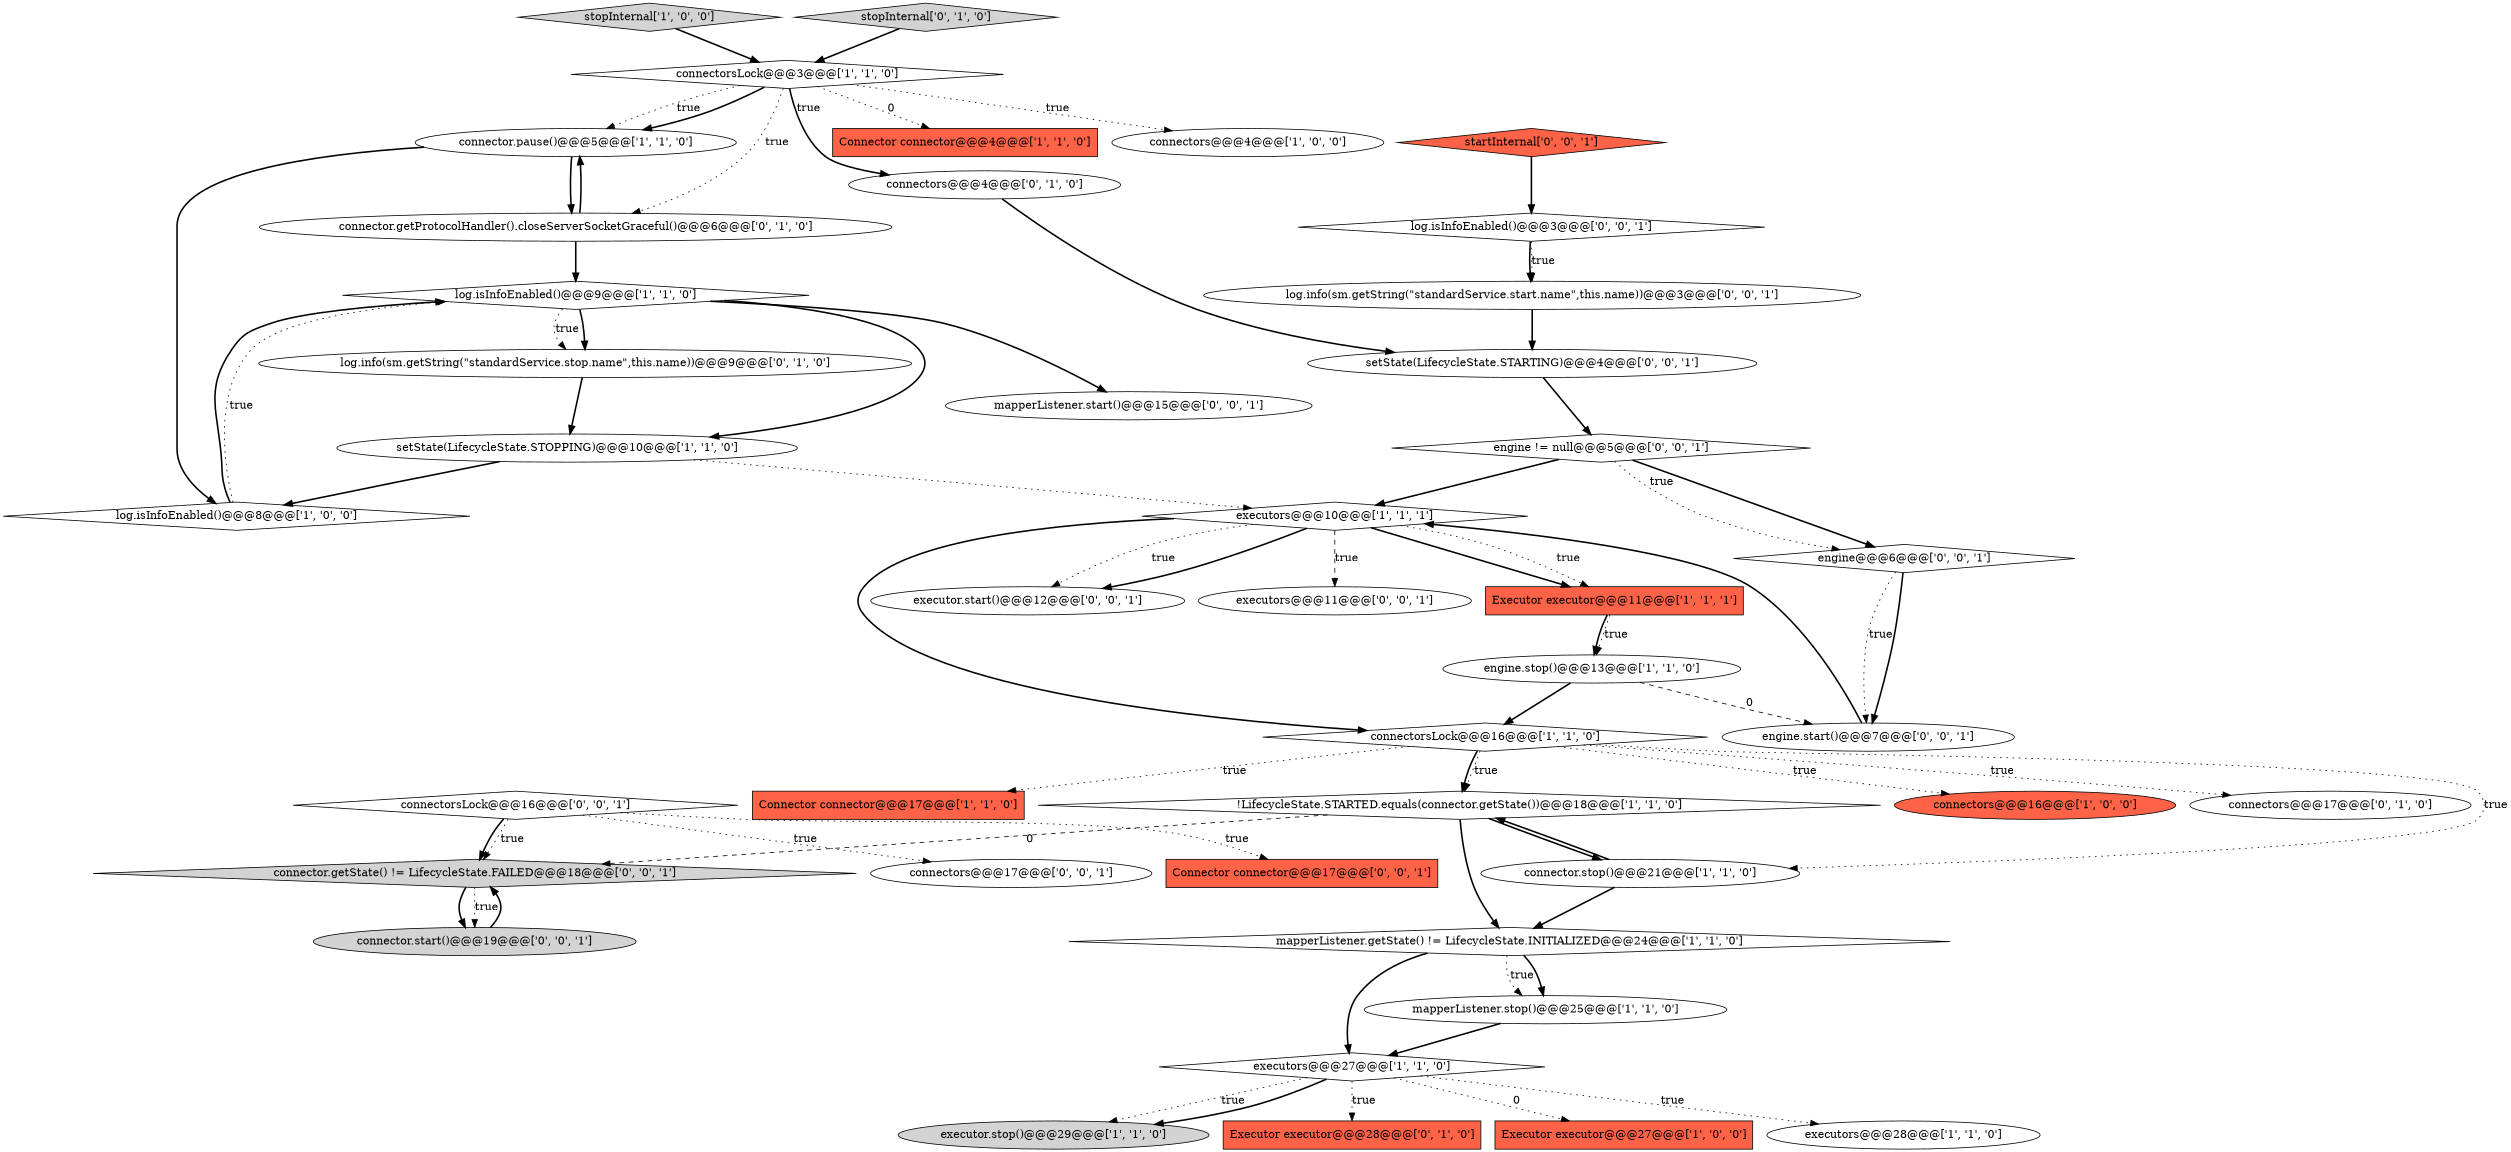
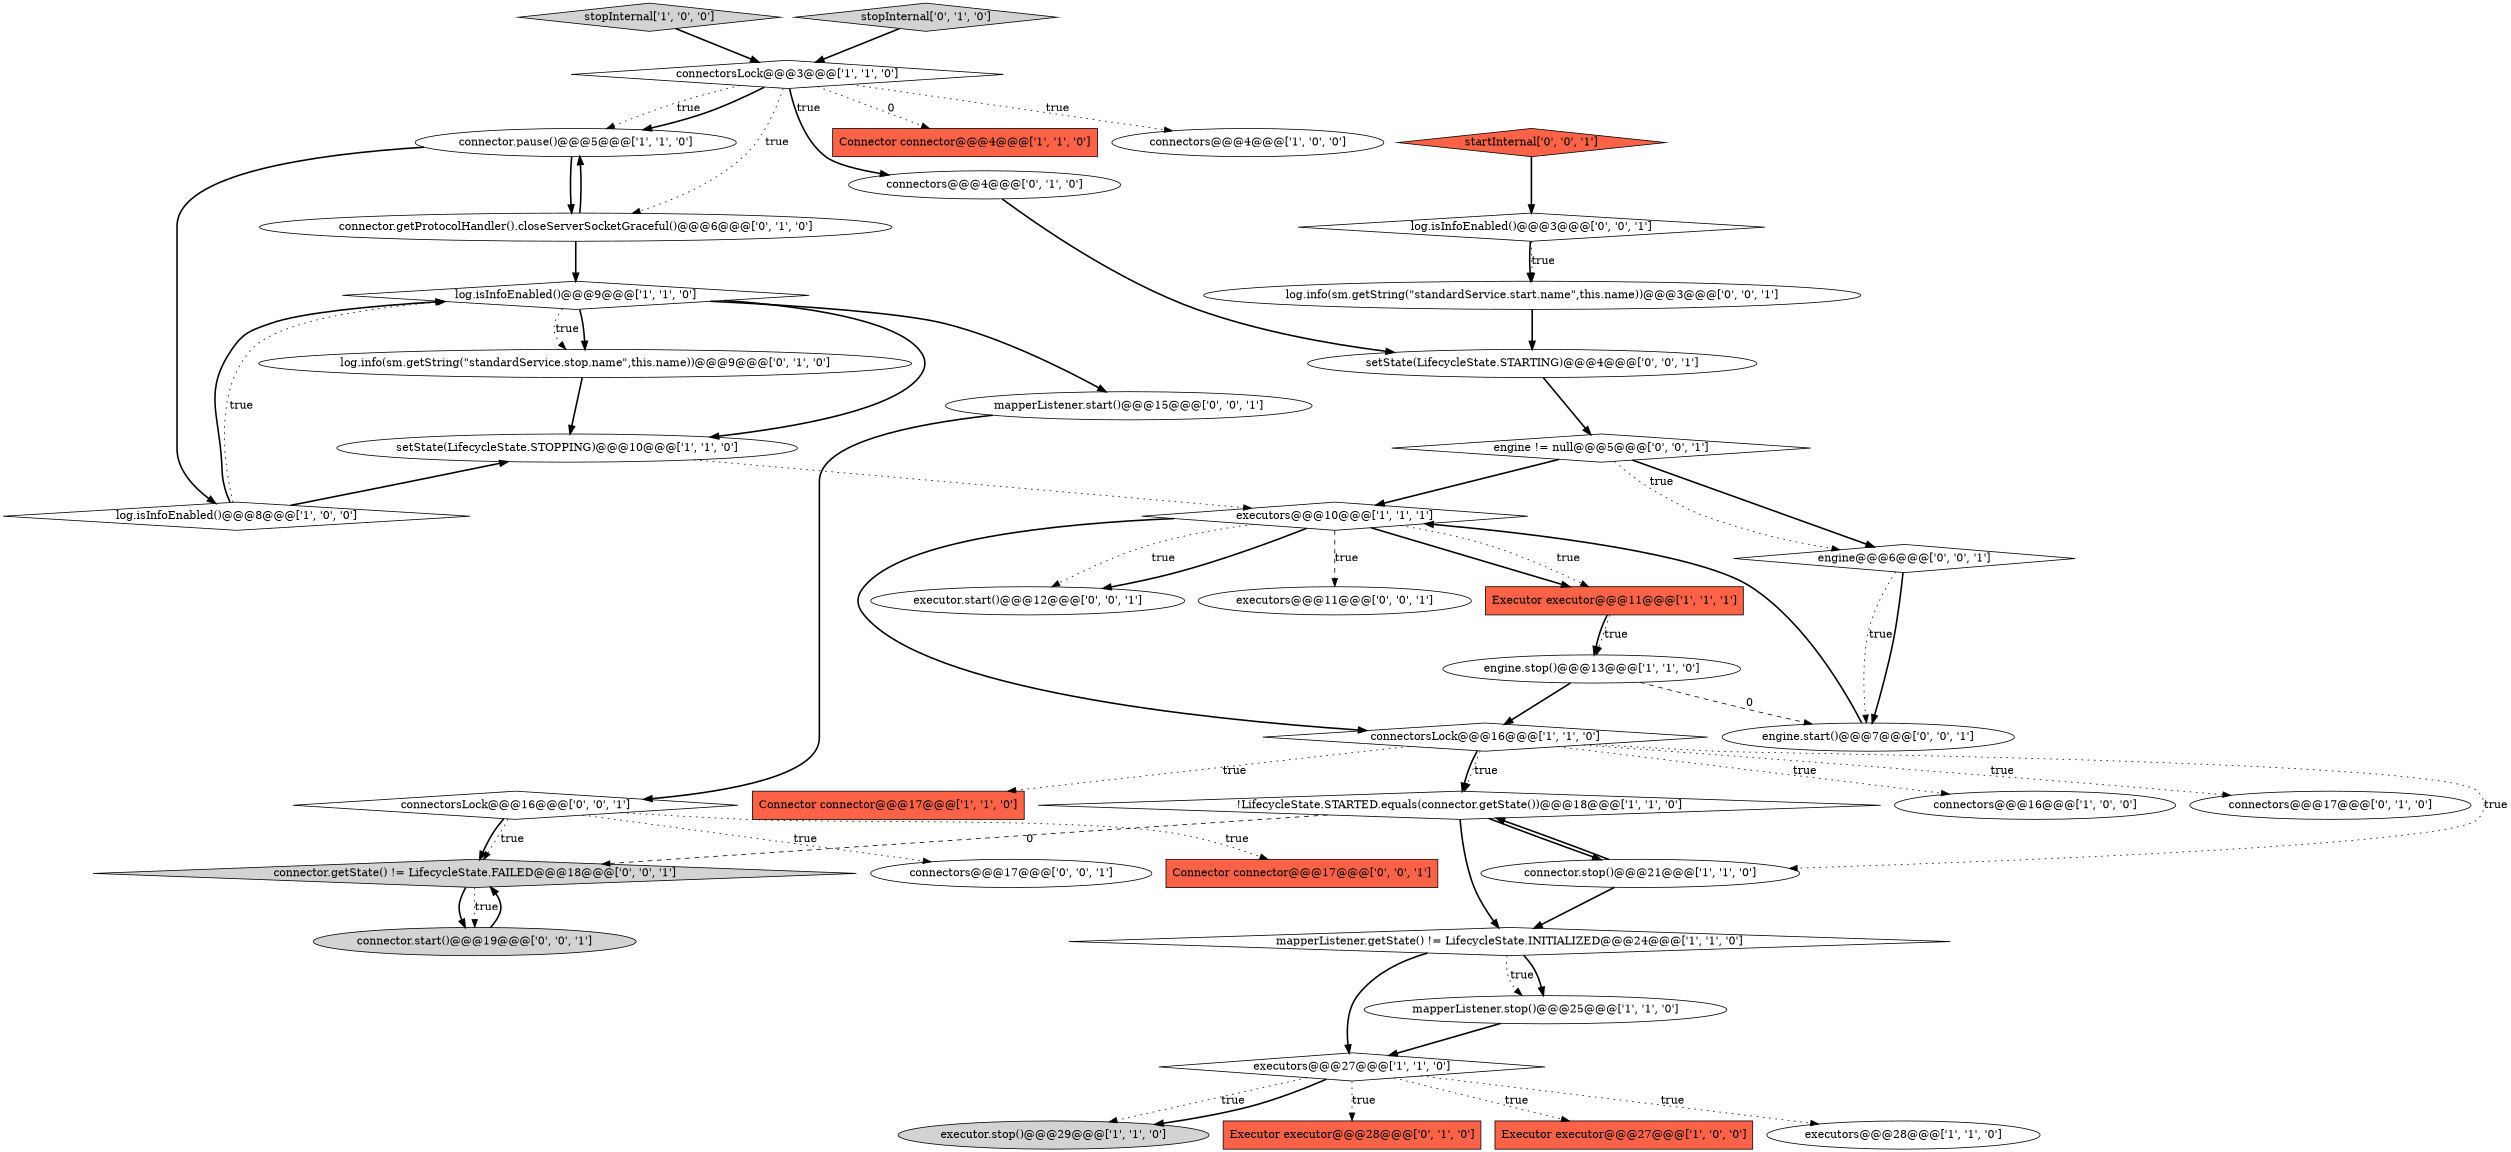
edge "setState(LifecycleState.STOPPING)@@@10@@@['1', '1', '0']" -> "log.isInfoEnabled()@@@8@@@['1', '0', '0']": reversed
edge "mapperListener.start()@@@15@@@['0', '0', '1']" -> "connectorsLock@@@16@@@['0', '0', '1']": added
node "connectors@@@16@@@['1', '0', '0']": fillcolor tomato -> white
edge "executors@@@27@@@['1', '1', '0']" -> "Executor executor@@@27@@@['1', '0', '0']": label "0" -> "true"
